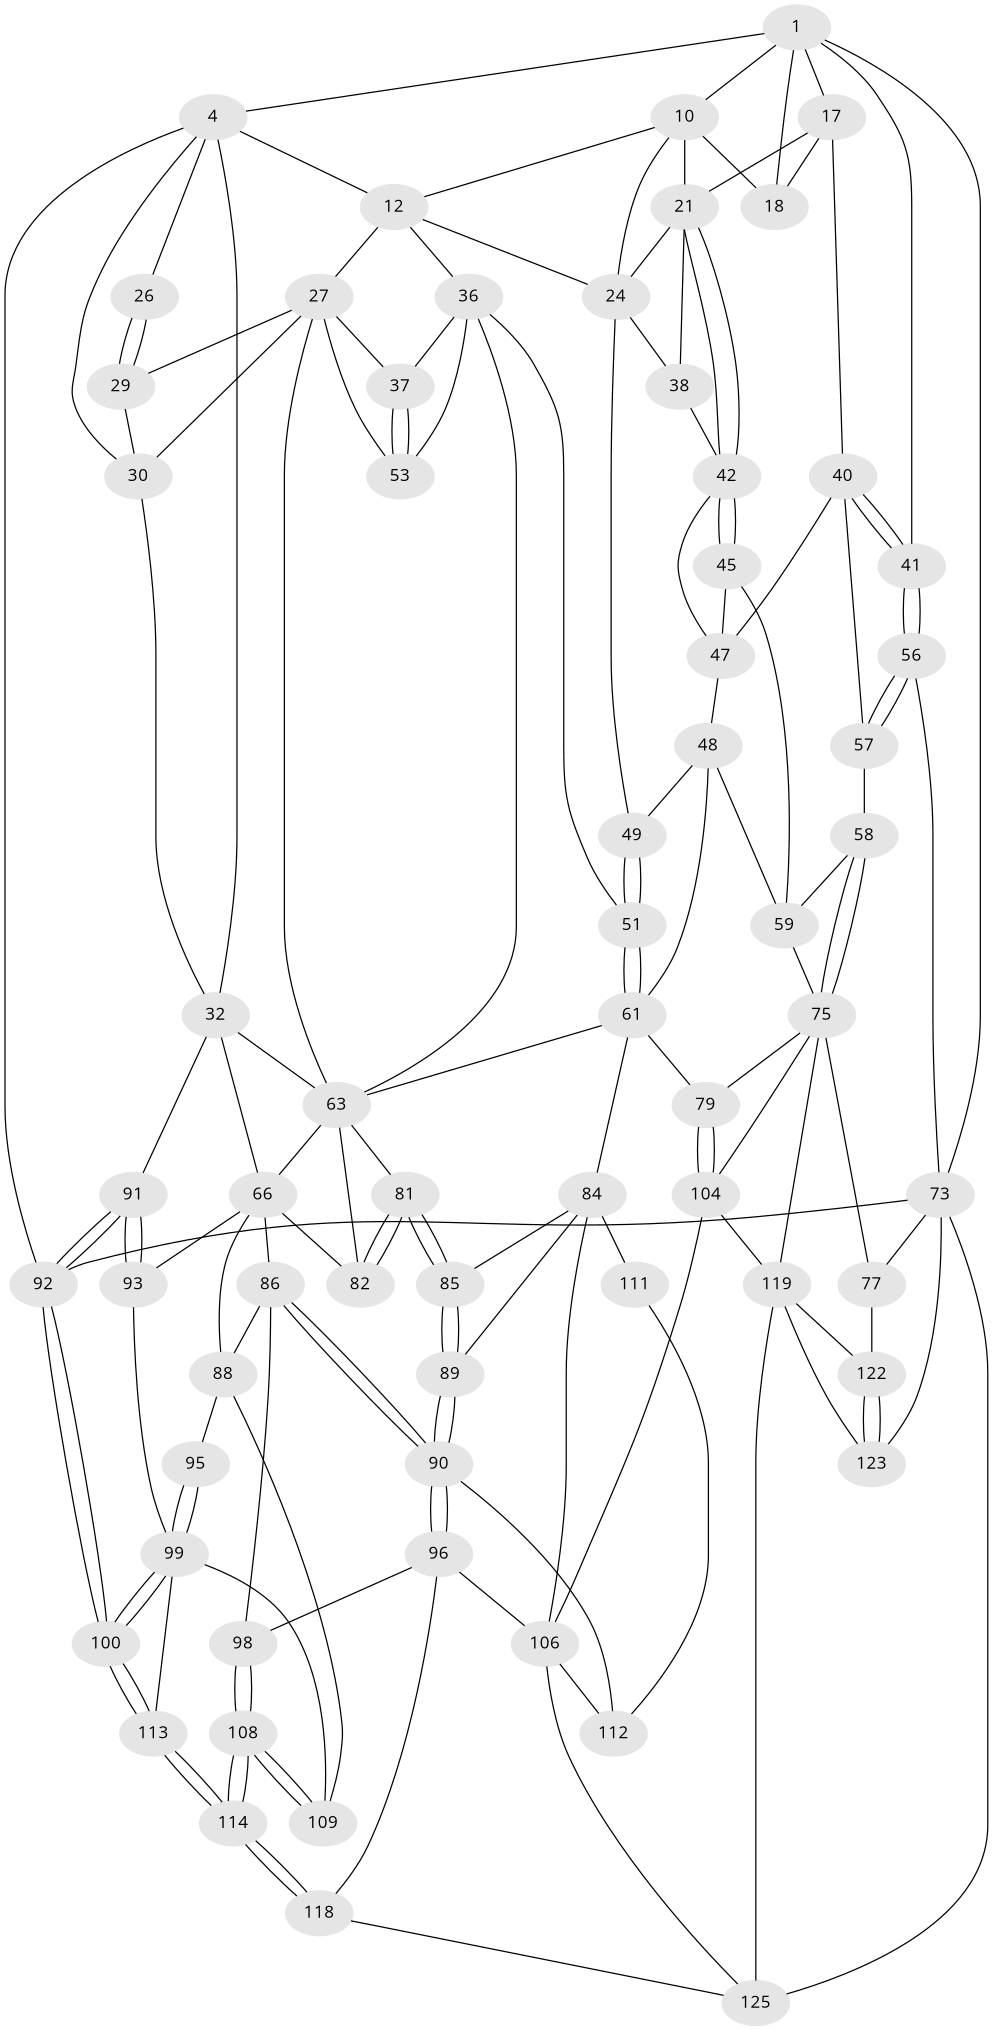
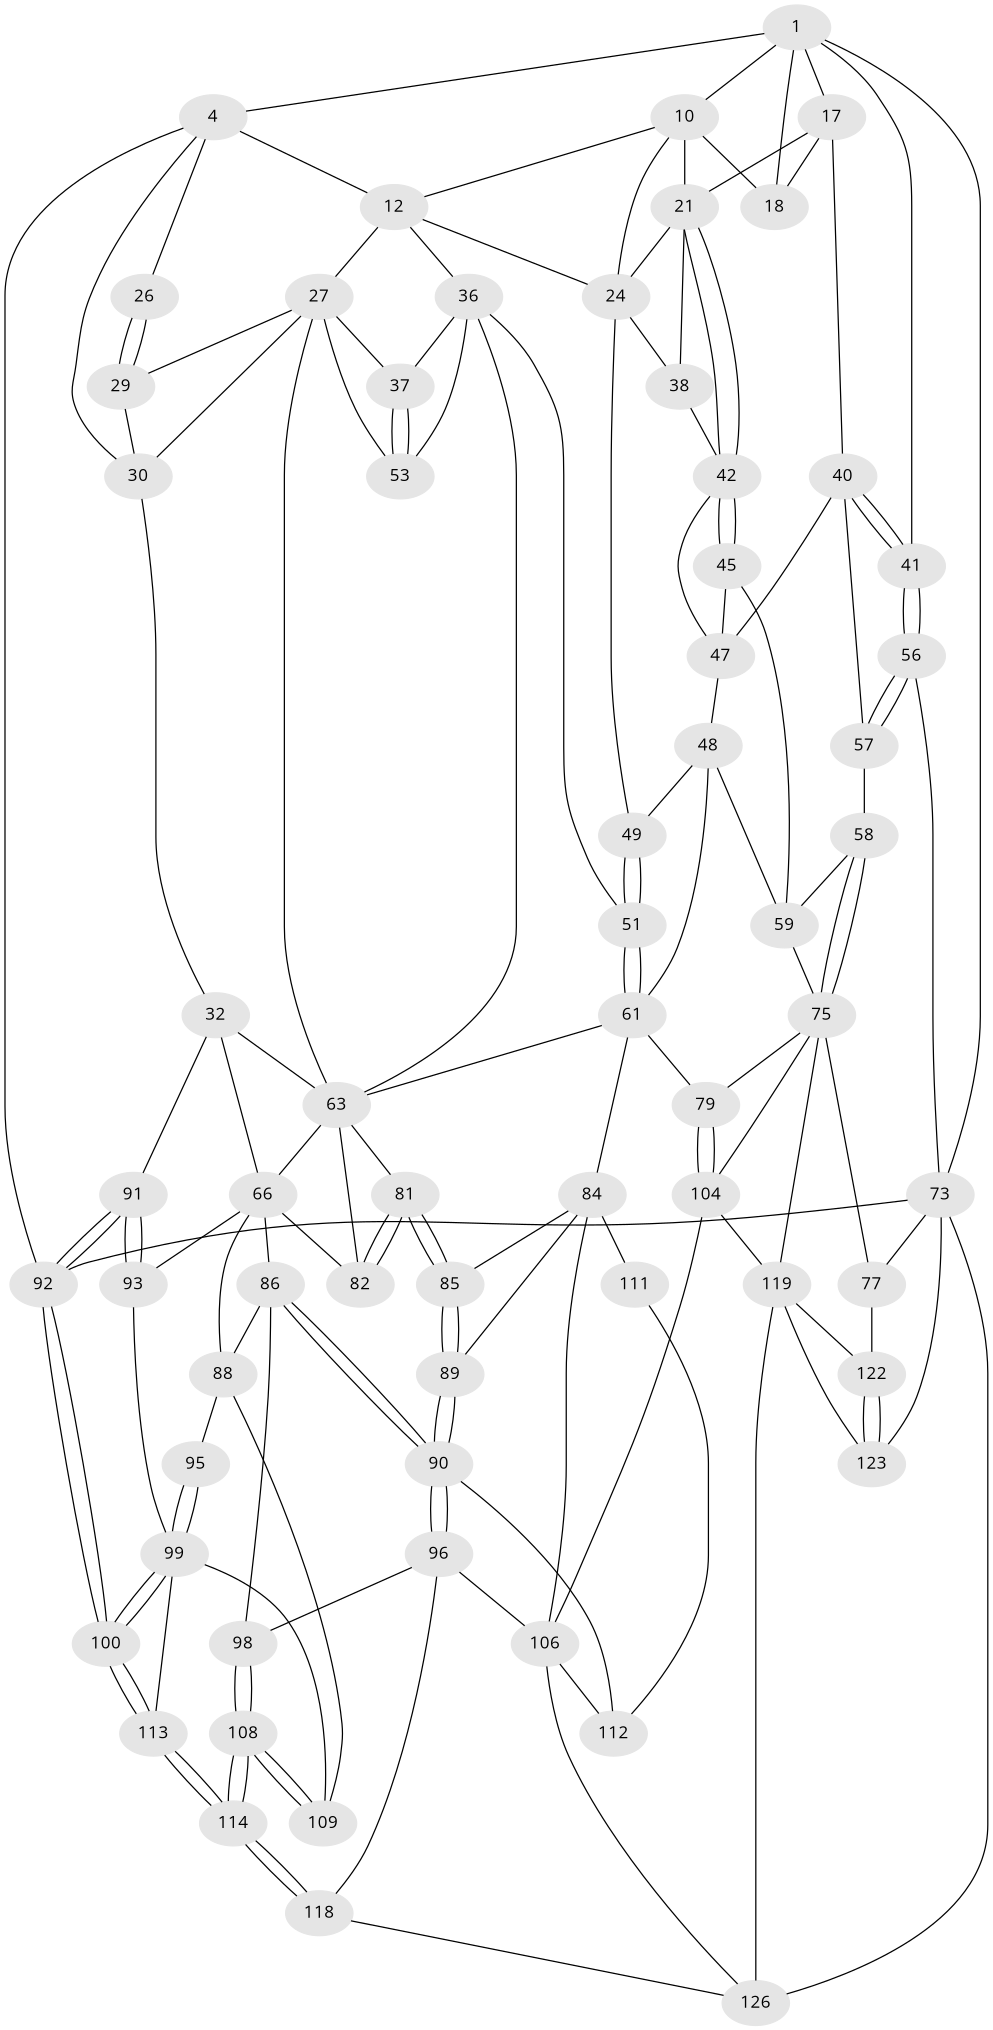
edge "4" -- "32": removed
node "125": label "125" -> "126"
